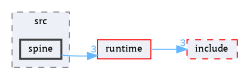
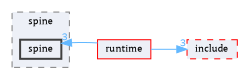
cluster "src": label "src" -> "spine"
edge "spine" -> "runtime": reversed
